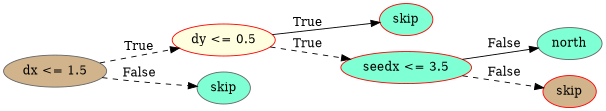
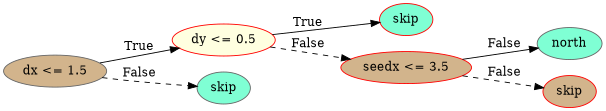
edge "dy <= 0.5" -> "seedx <= 3.5": label "True" -> "False"
edge "dx <= 1.5" -> "dy <= 0.5": style dashed -> solid
node "seedx <= 3.5": fillcolor aquamarine -> tan
